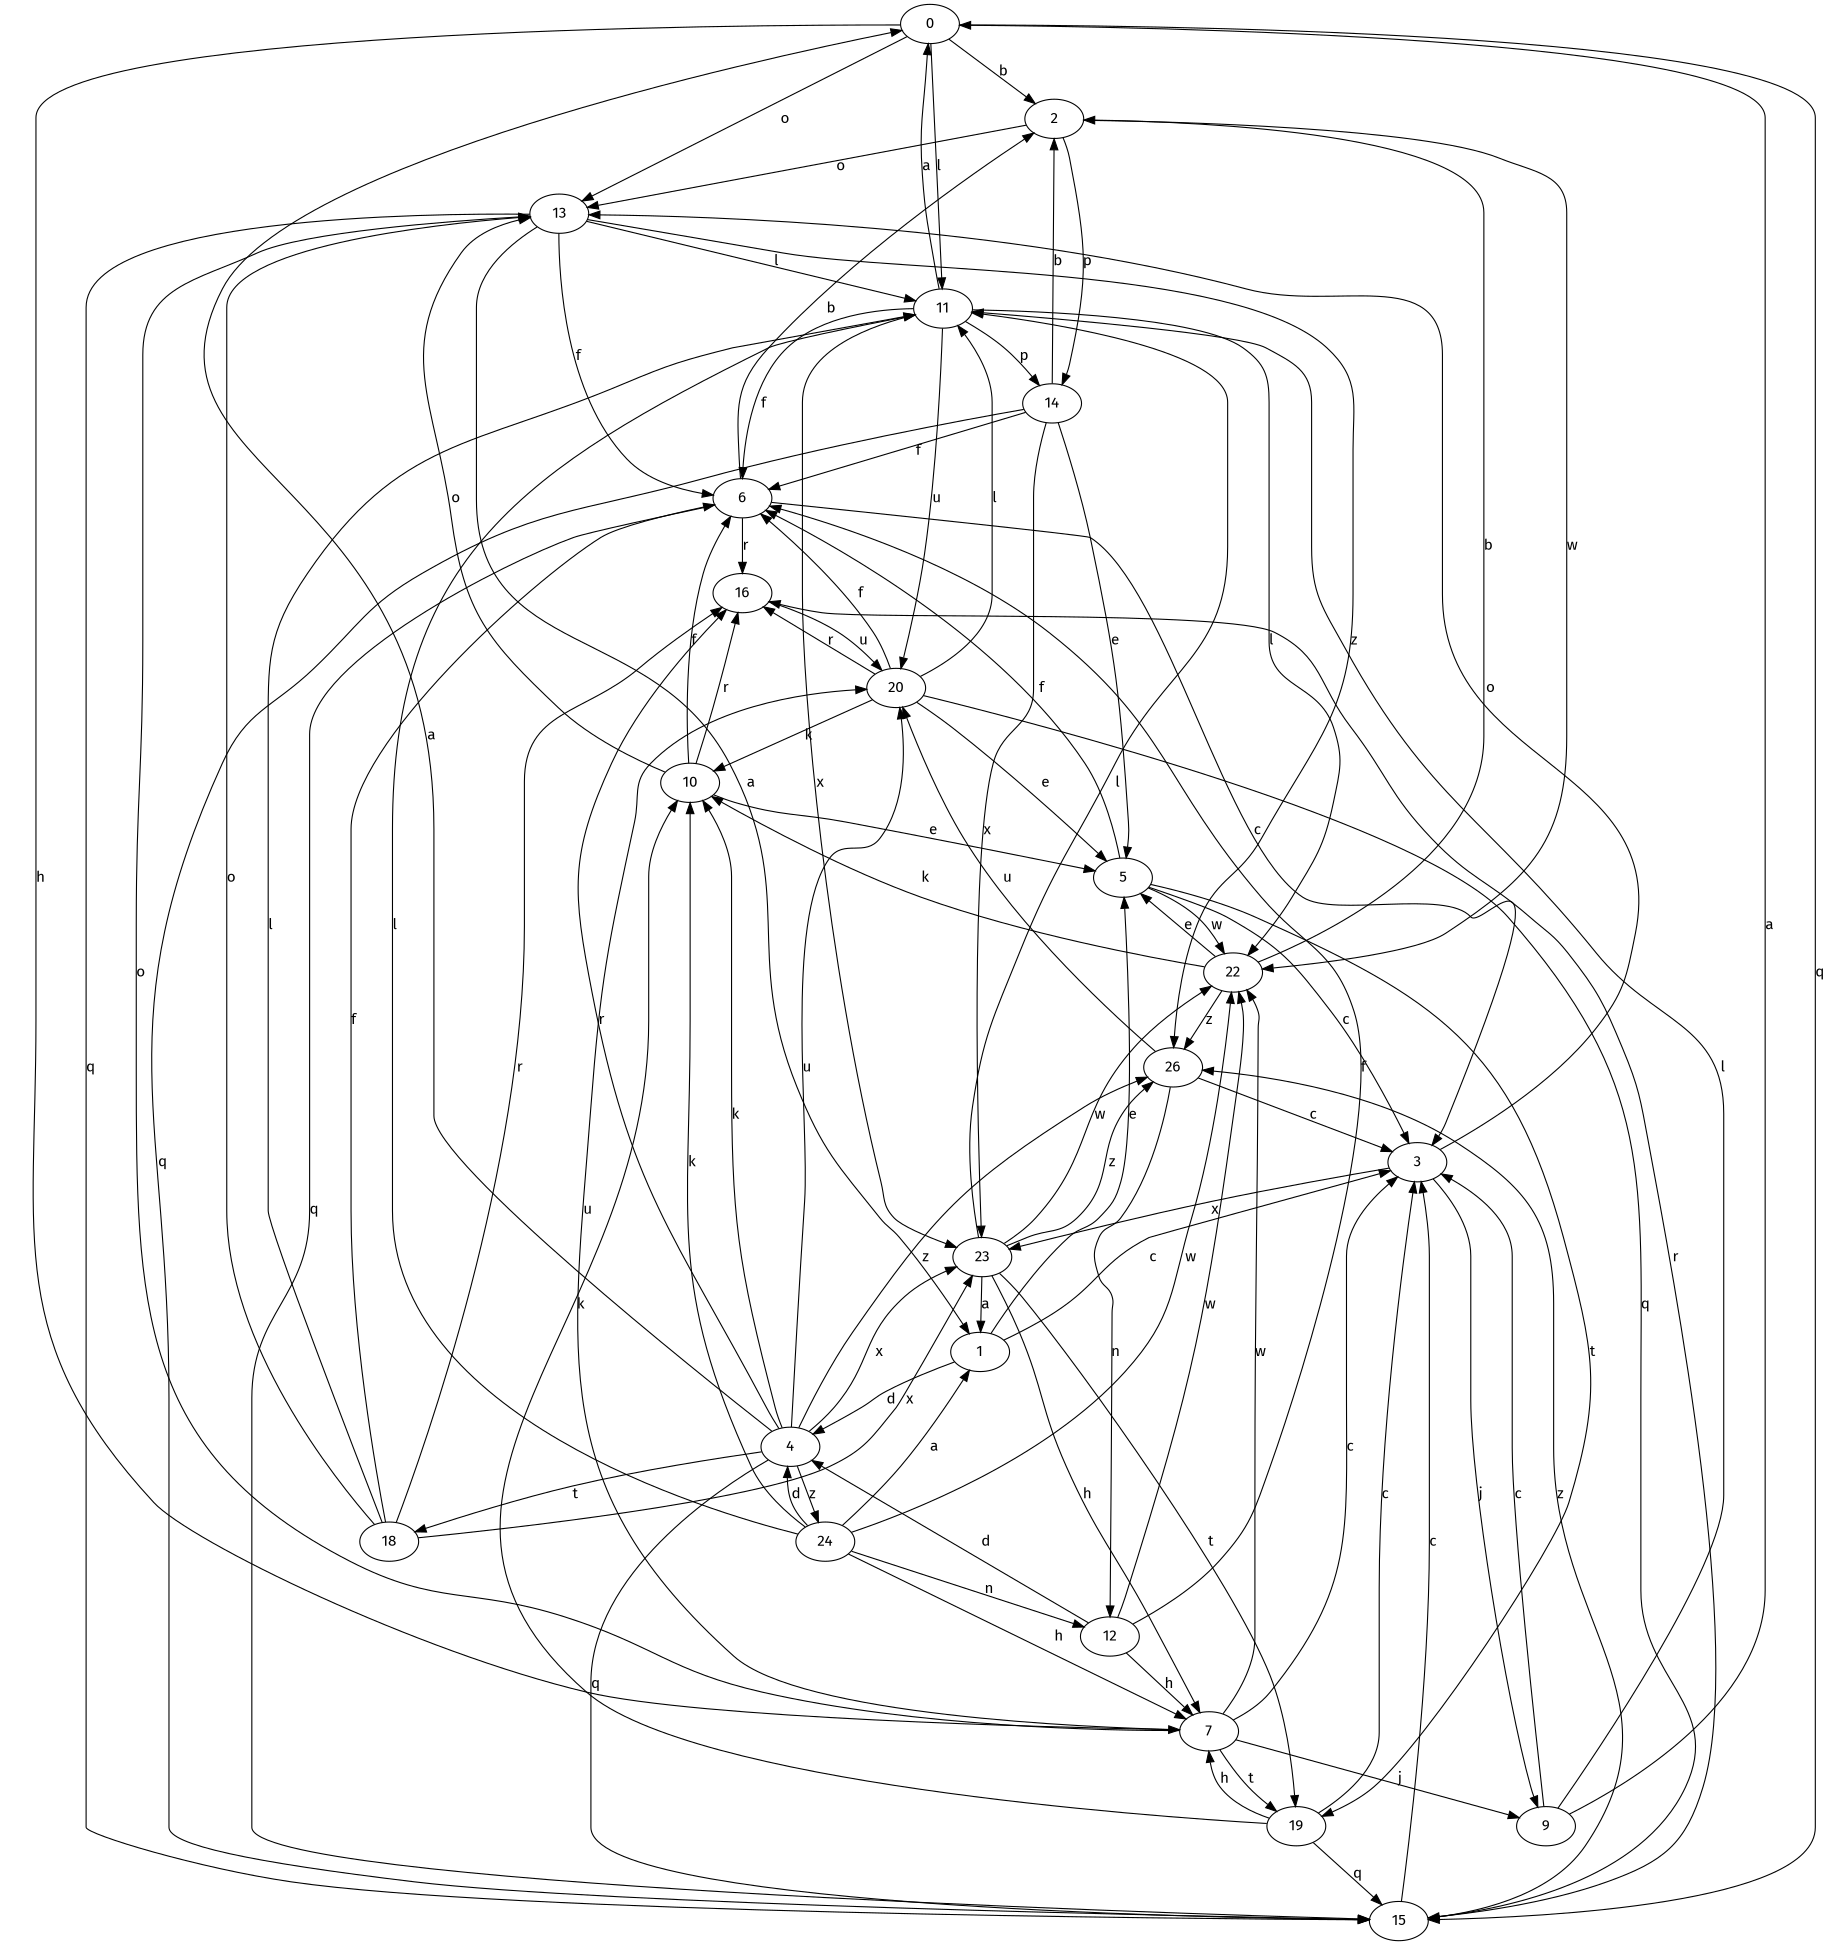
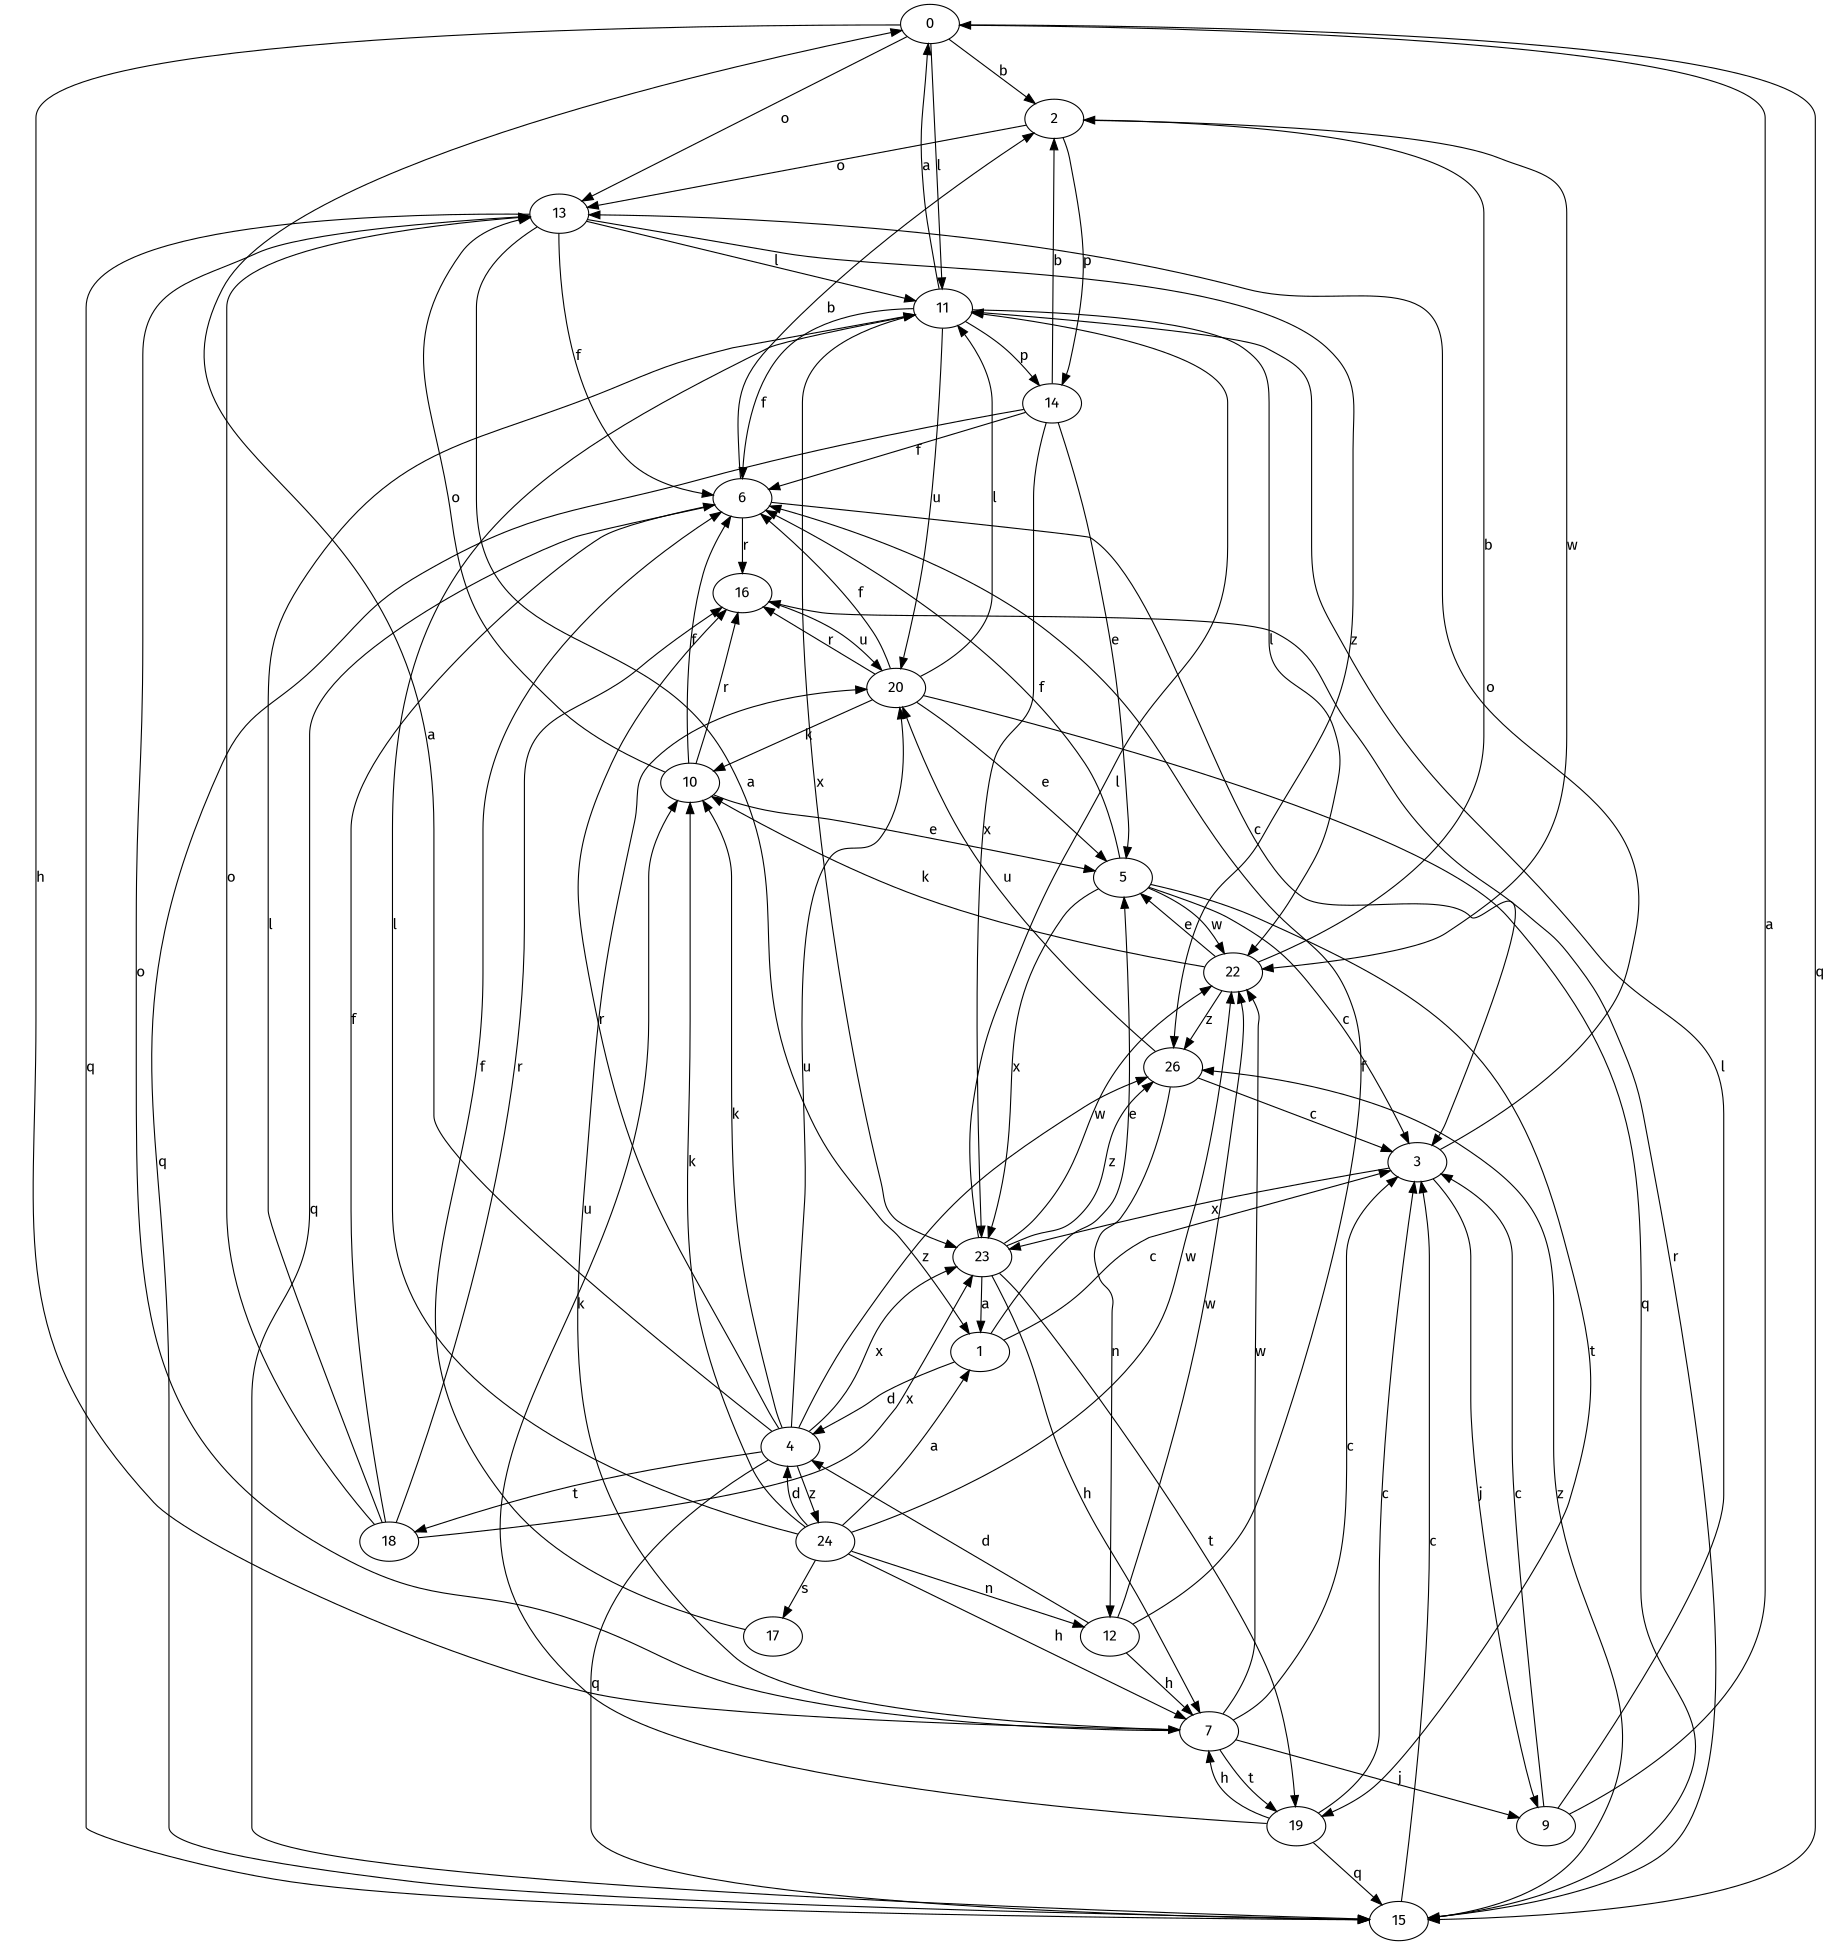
edge "5" -> "23": added, label "x"
node "17": added
